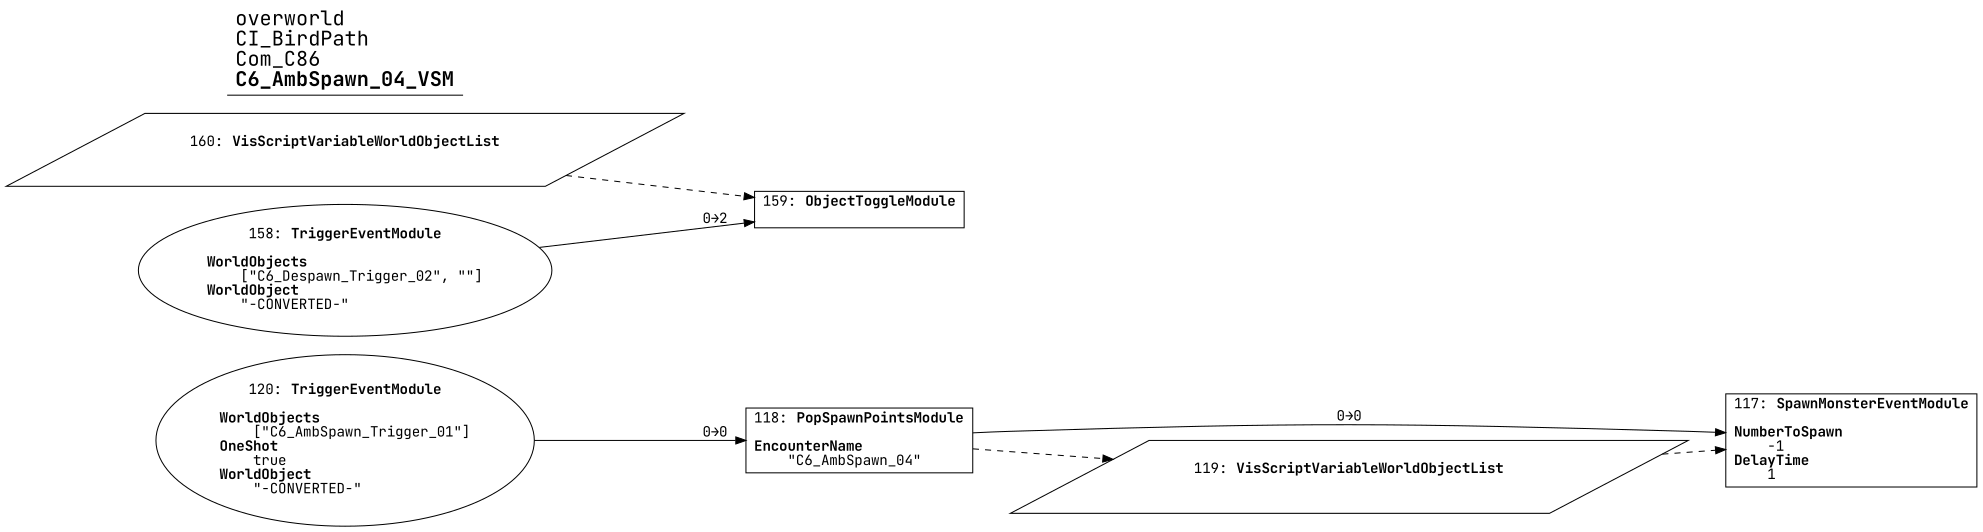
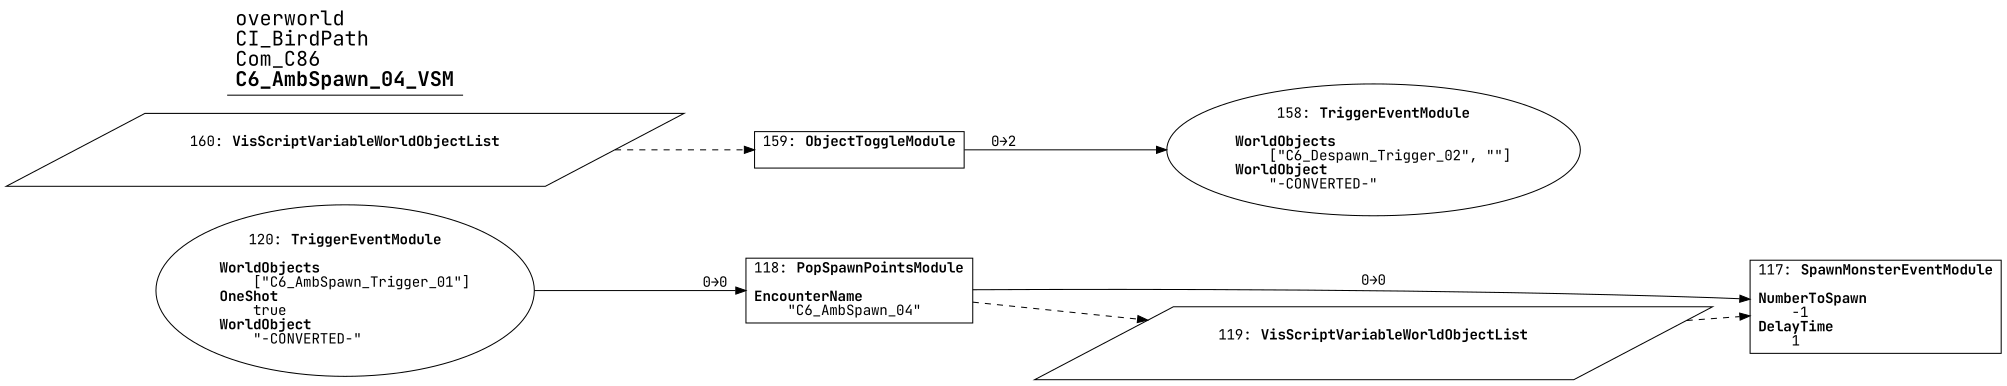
edge "158:" -> "159:": reversed
